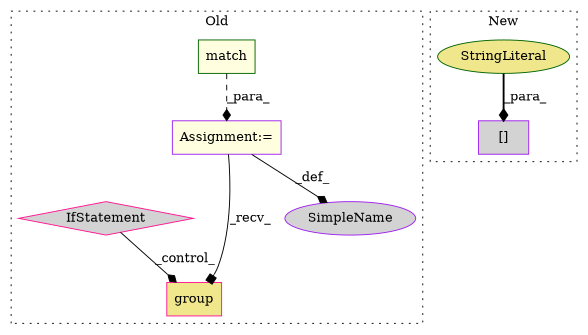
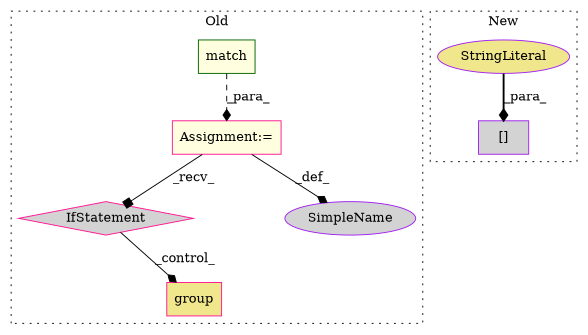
node "StringLiteral": color darkgreen -> purple
node "Assignment:=": color purple -> deeppink
edge "Assignment:=" -> "group": now "Assignment:=" -> "IfStatement"
